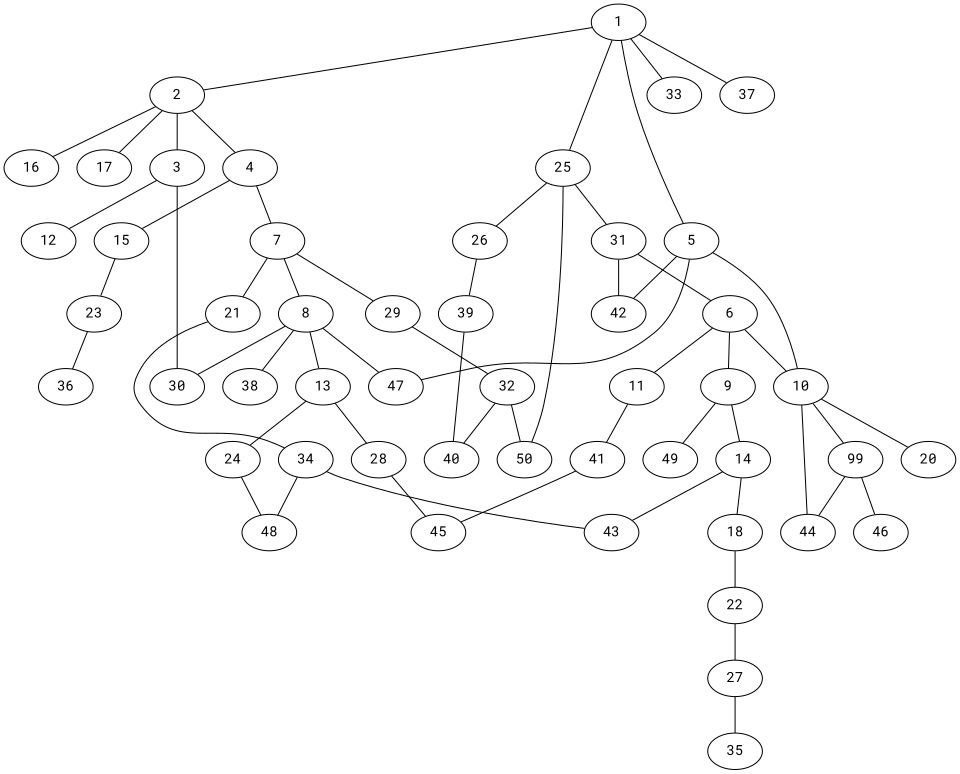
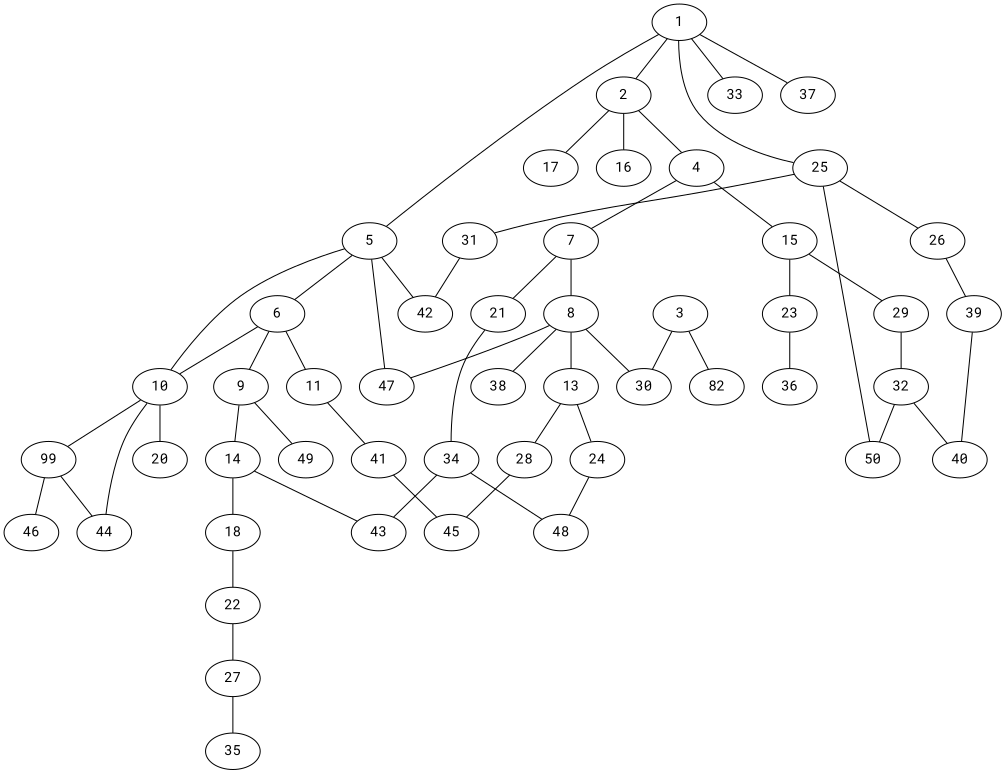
edge "2" -- "3": removed
node "12": label "12" -> "82"
edge "7" -- "29": now "15" -- "29"
edge "31" -- "6": now "5" -- "6"
